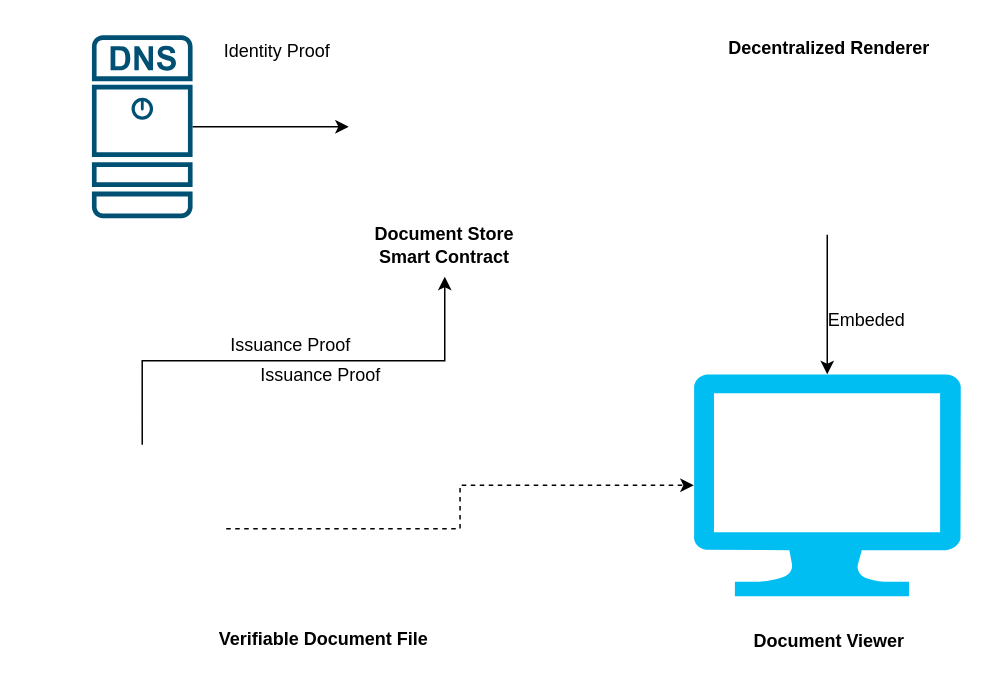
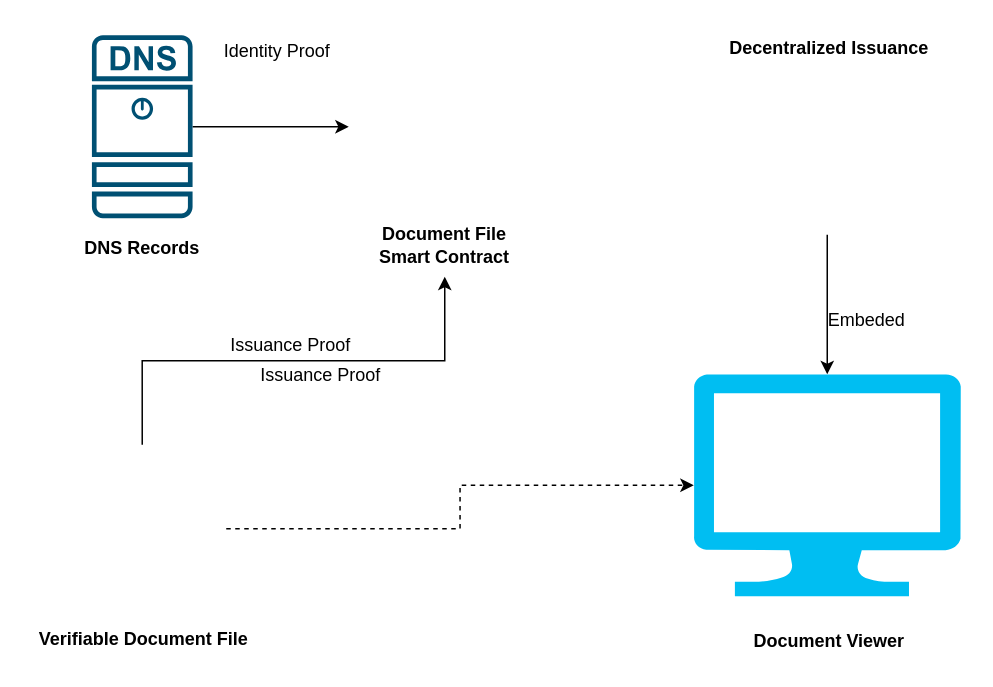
node "Decentralized Renderer": label "Decentralized Renderer" -> "Decentralized Issuance"
node "Document Store Smart Contract": label "Document Store Smart Contract" -> "Document File Smart Contract"
node "DNS Records": added
node "Verifiable Document File": moved (323, 640) -> (143, 640)
